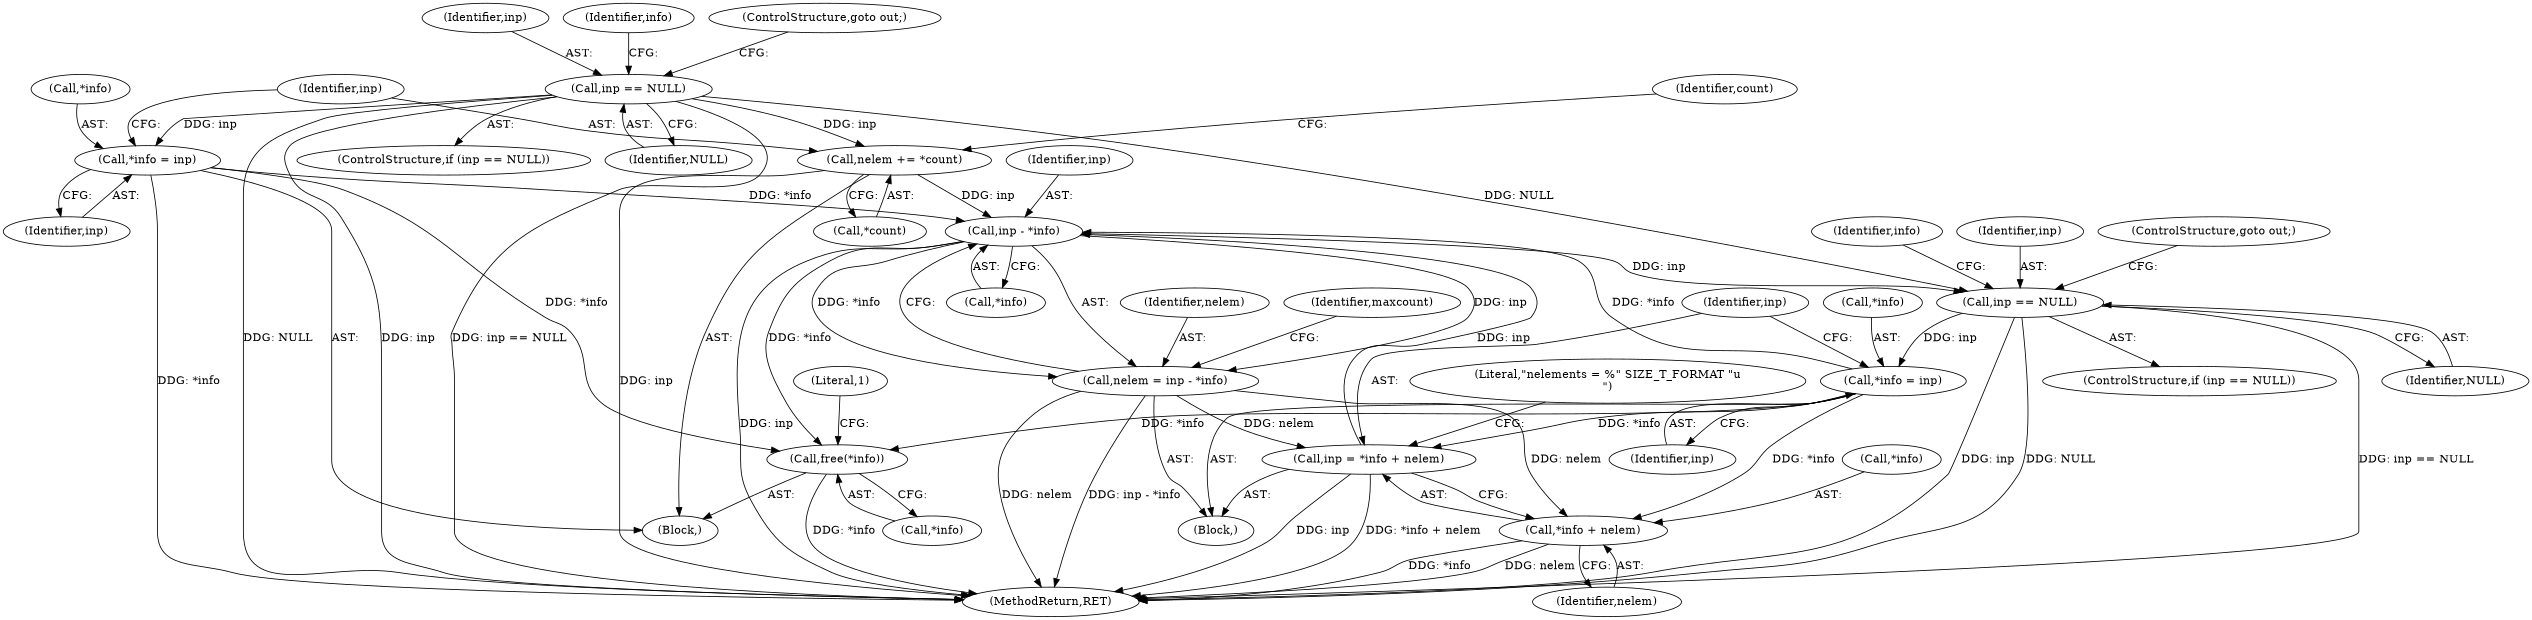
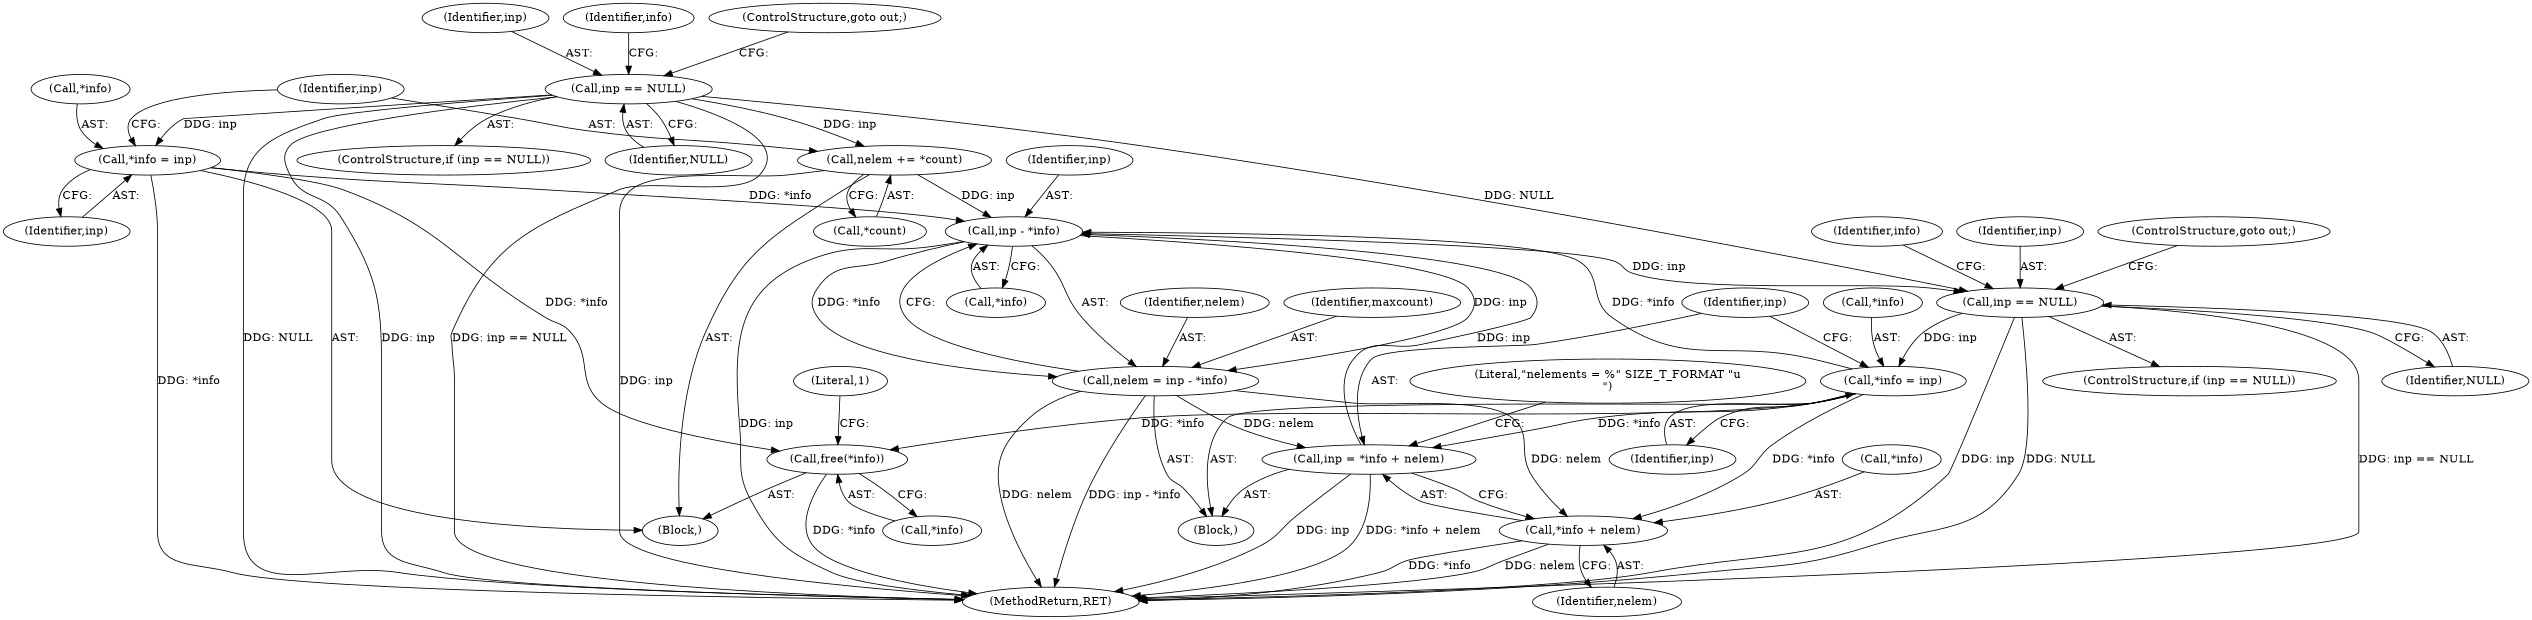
node "(Identifier,count)": removed
edge "(Call,inp - *info)" -> "(Call,free(*info))": removed, label "DDG: *info"
edge "(Identifier,maxcount)" -> "(Call,nelem = inp - *info)": label "CFG: " -> "AST: "
